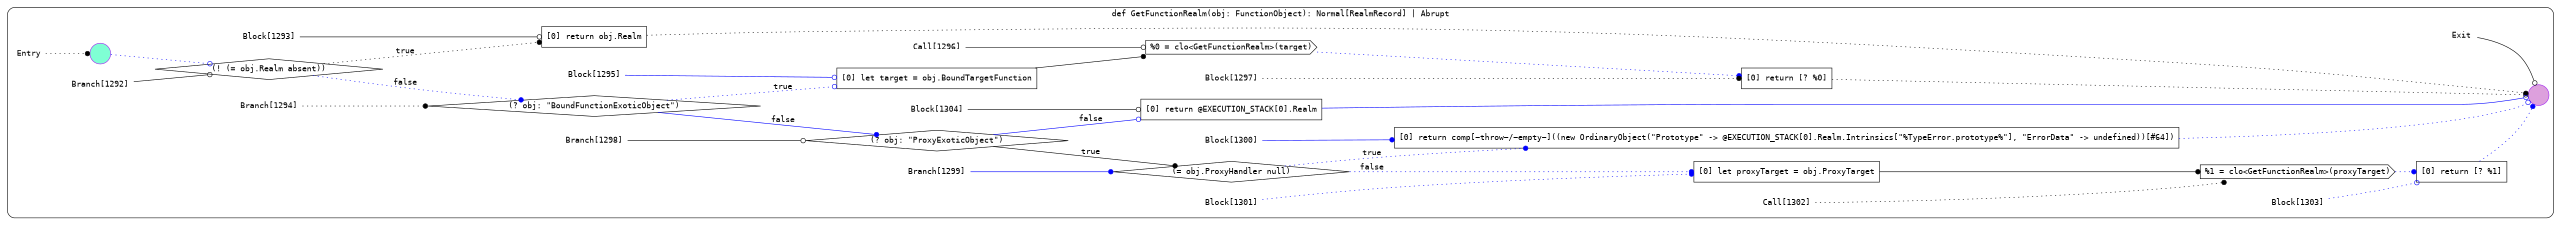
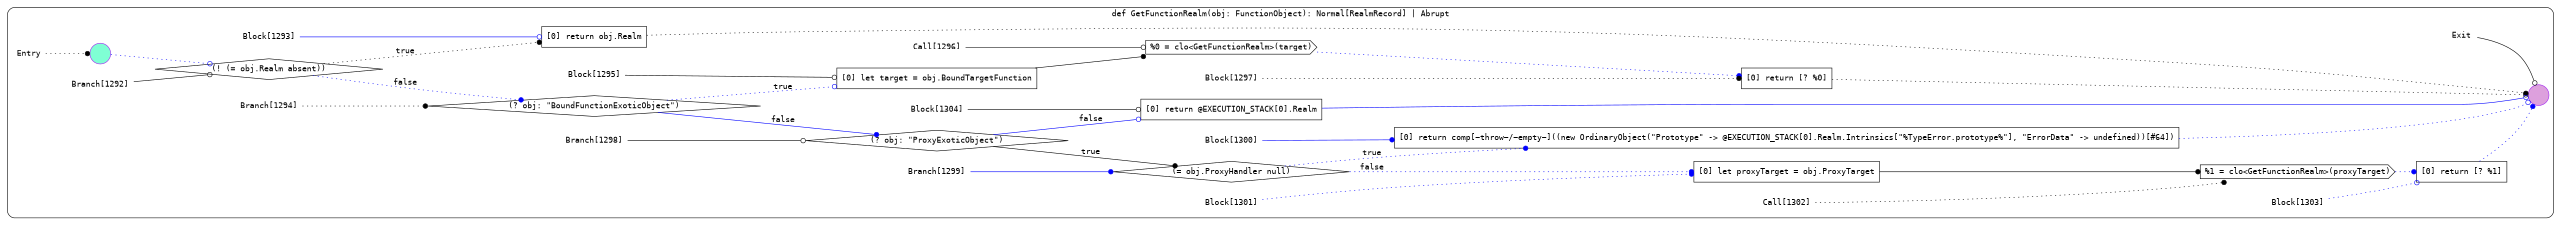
edge "Block[1293]" -> "[0] return obj.Realm": color black -> blue
edge "Block[1295]" -> "[0] let target = obj.BoundTargetFunction": color blue -> black
